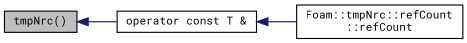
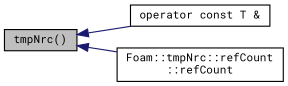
edge "Foam::tmpNrc::refCount ::refCount" -> "operator const T &": now "Foam::tmpNrc::refCount ::refCount" -> "tmpNrc()"
